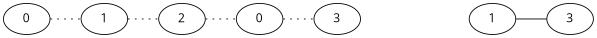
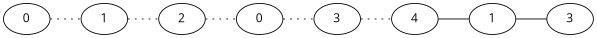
node "4": added
